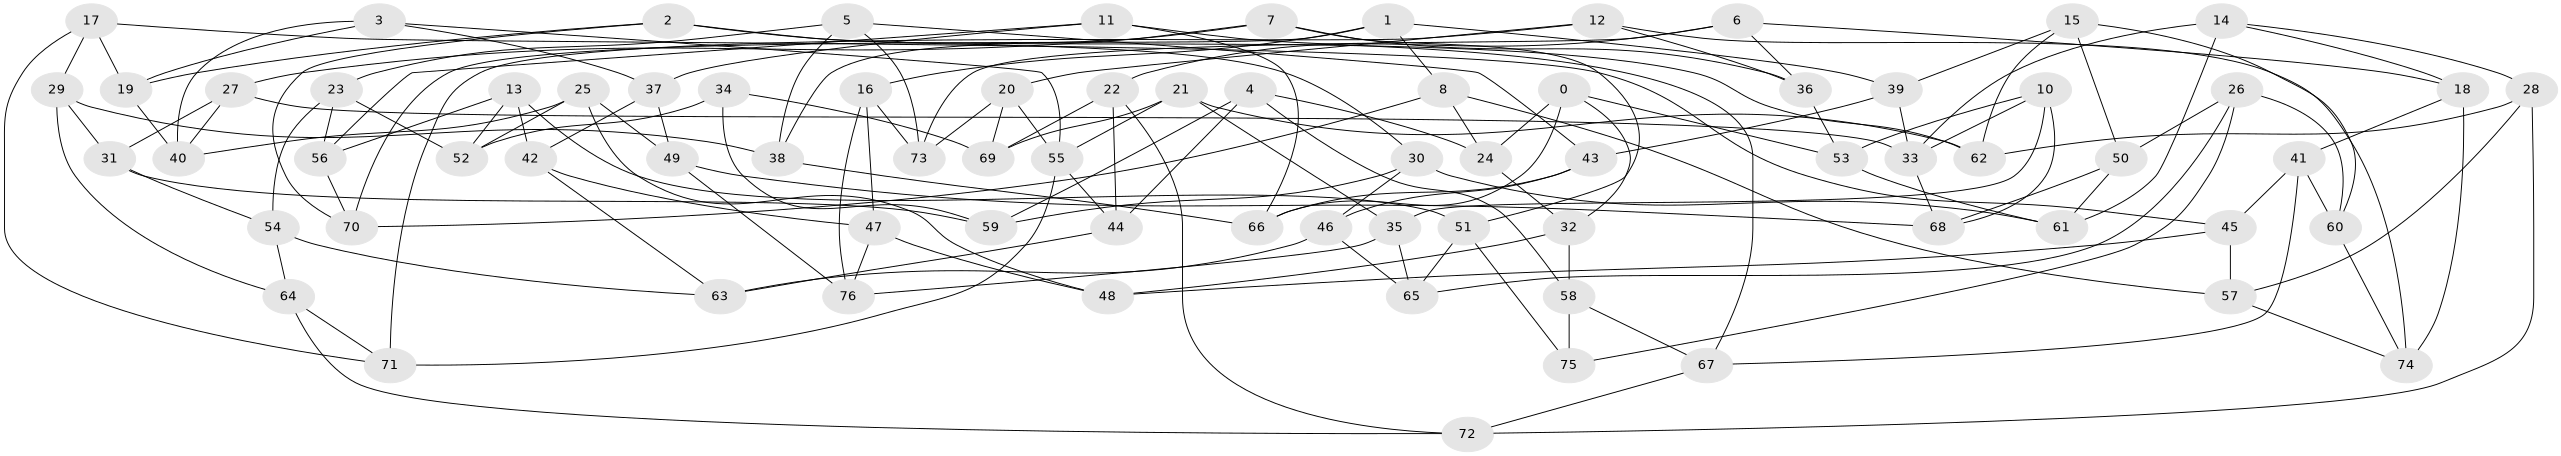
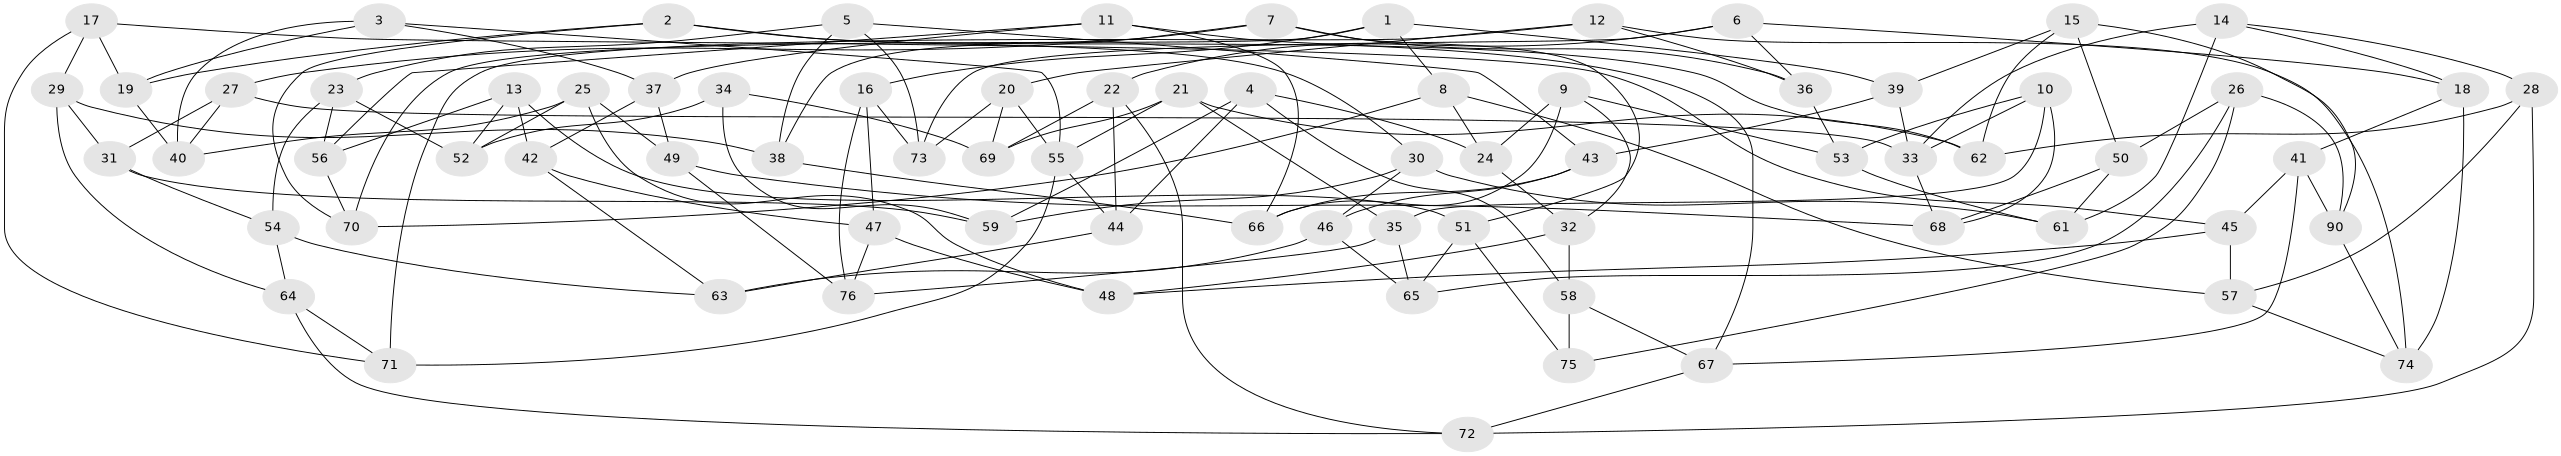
node "0": label "0" -> "9"
node "60": label "60" -> "90"
